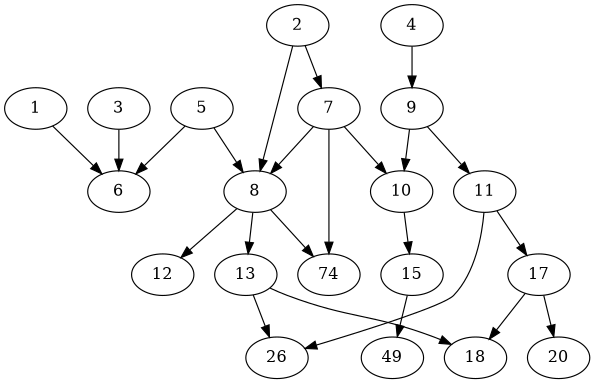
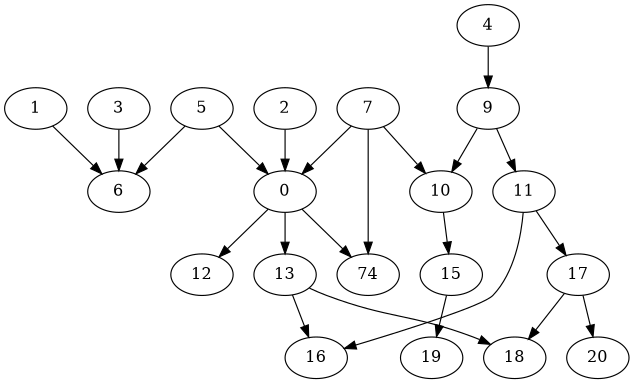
edge "2" -> "7": removed
node "8": label "8" -> "0"
node "26": label "26" -> "16"
node "49": label "49" -> "19"
